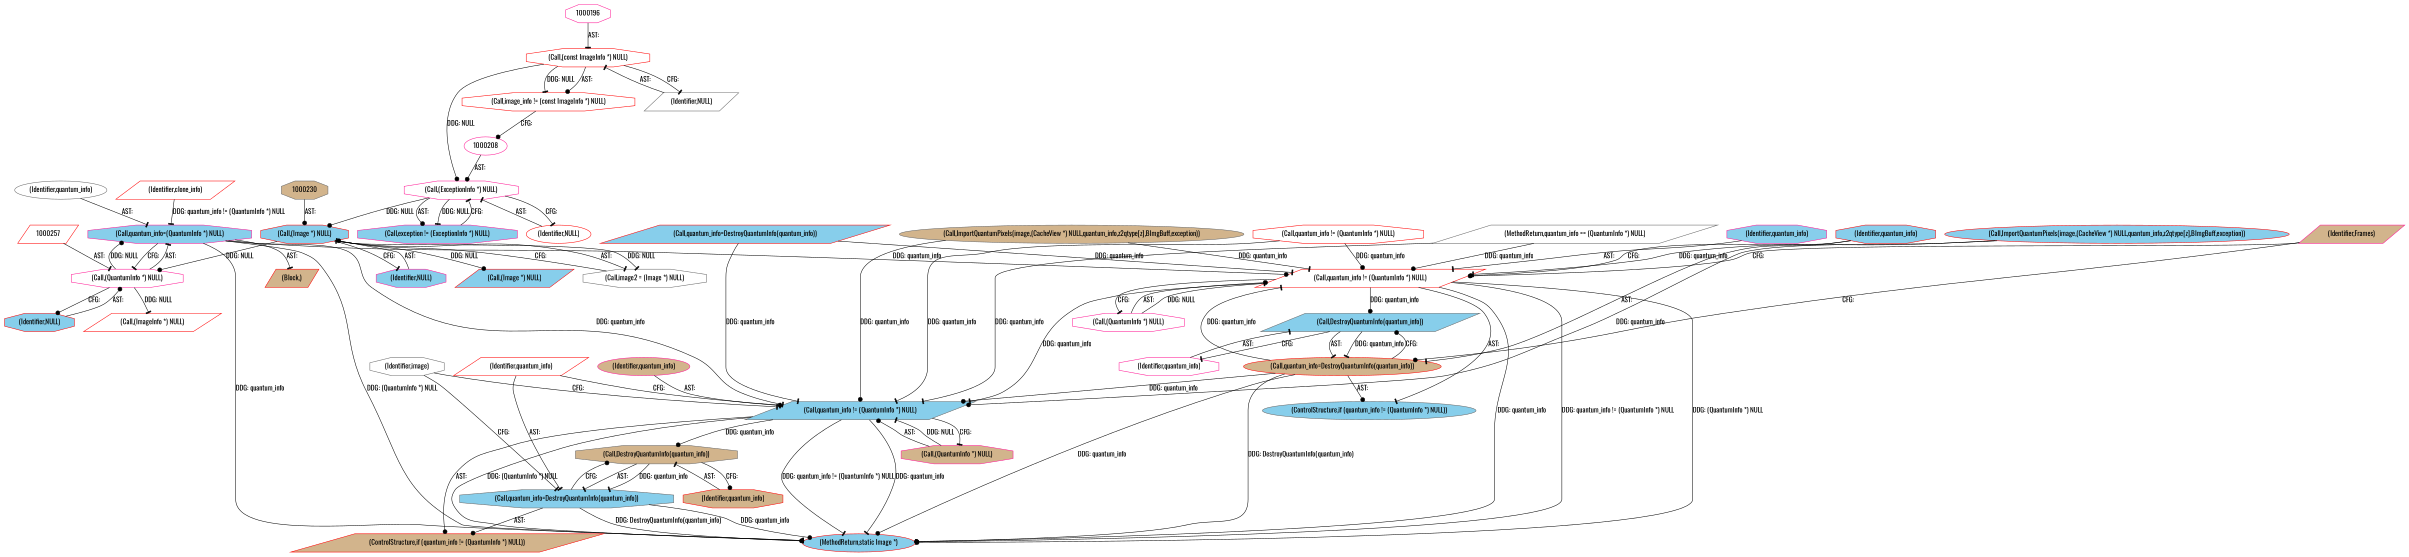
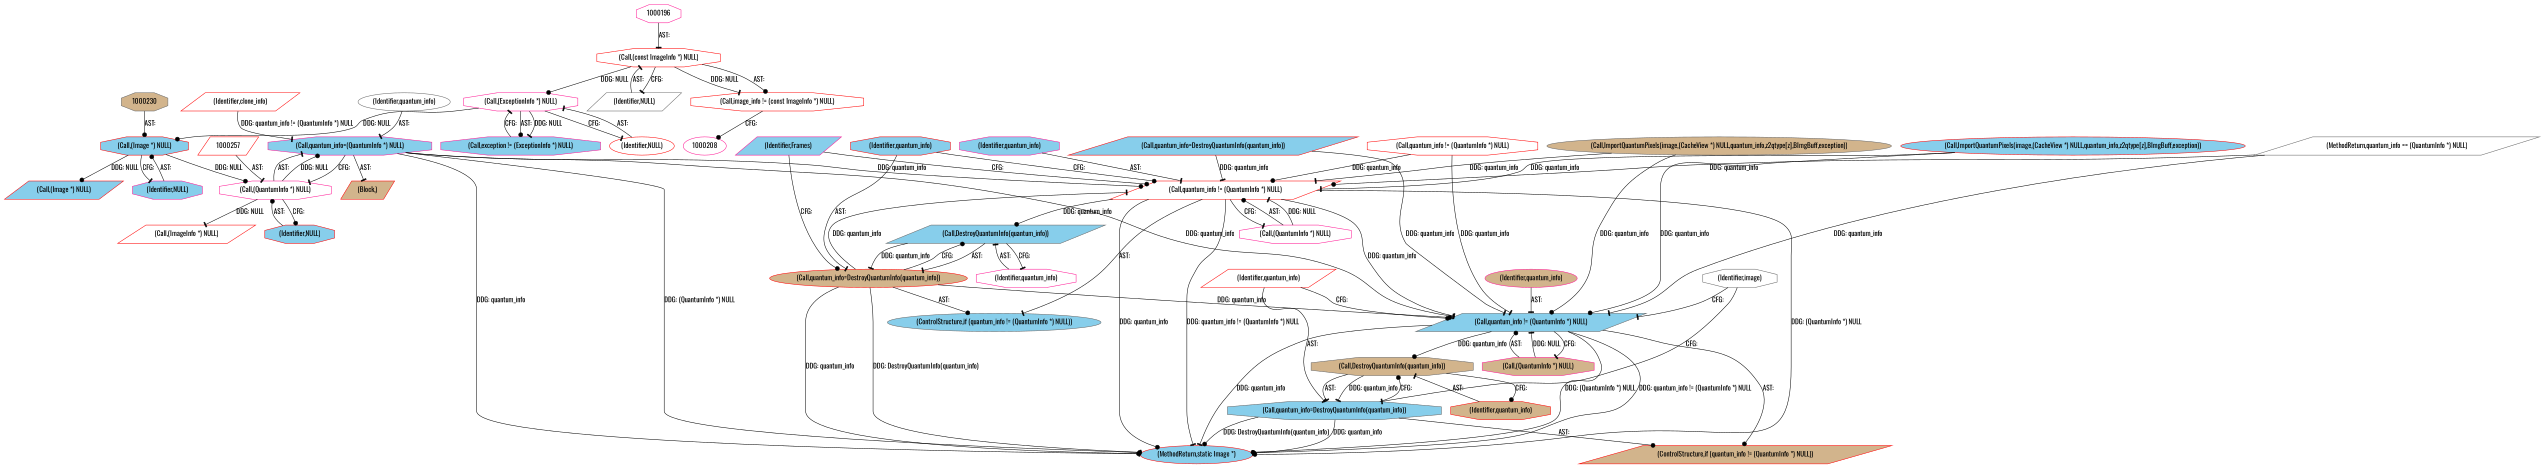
edge "1000208" -> "(Call,(ExceptionInfo *) NULL)": removed, label "AST:"
node "(Identifier,Frames)": fillcolor tan -> skyblue
node "(Call,image2 = (Image *) NULL)": removed
